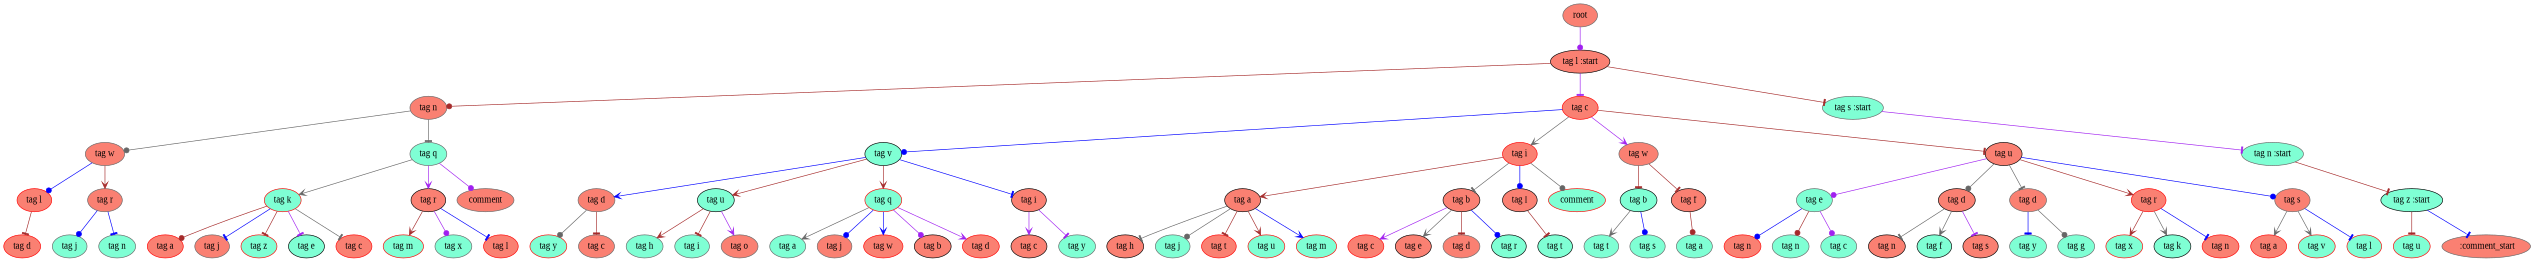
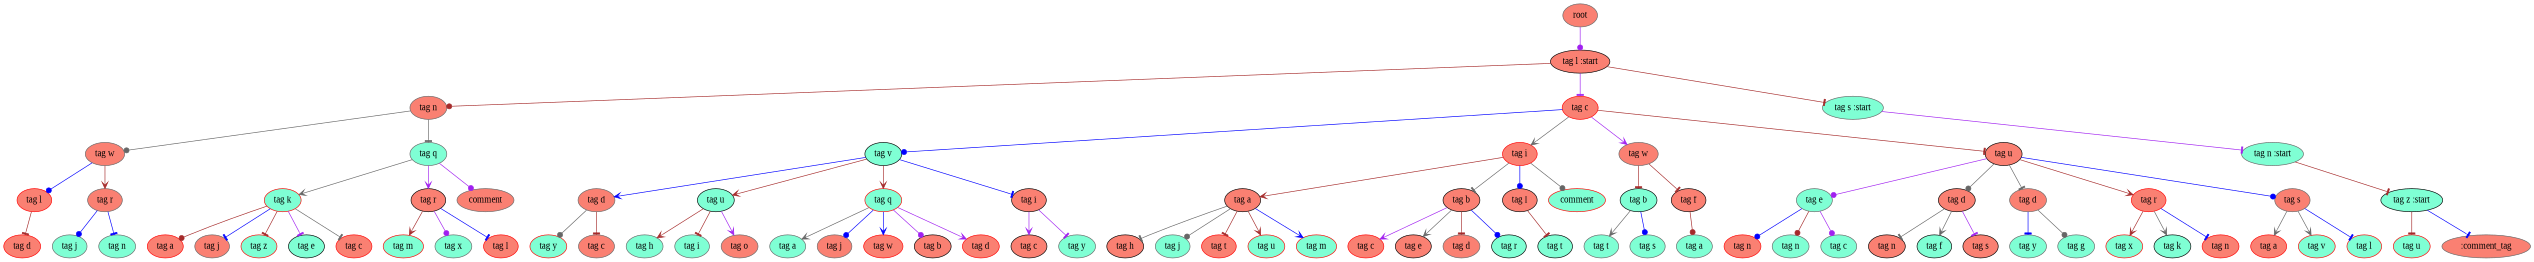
node ":comment_start": label ":comment_start" -> ":comment_tag"
